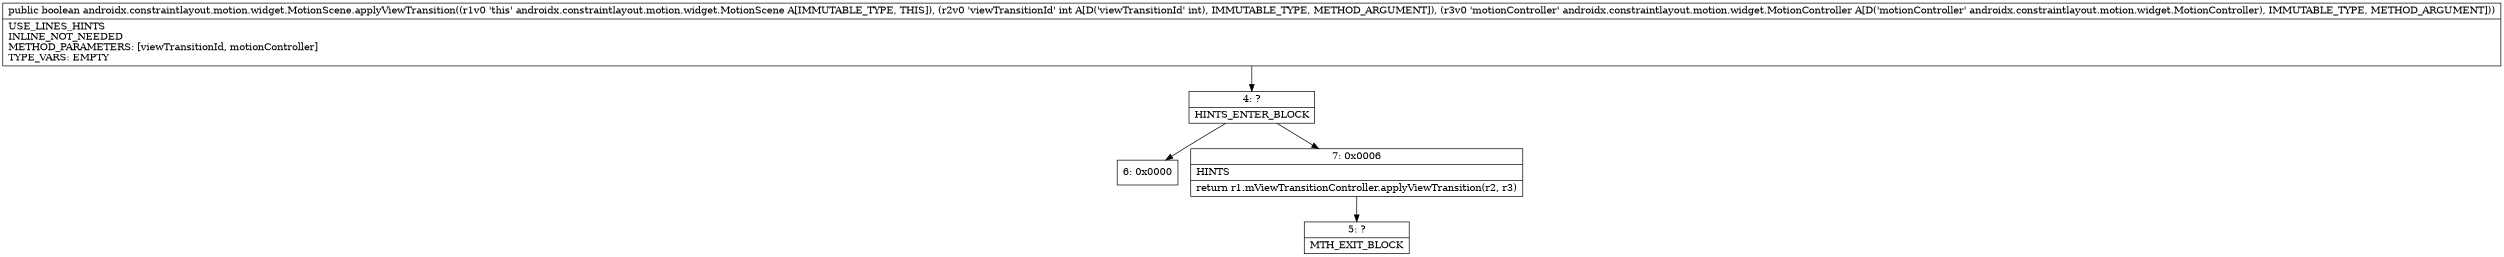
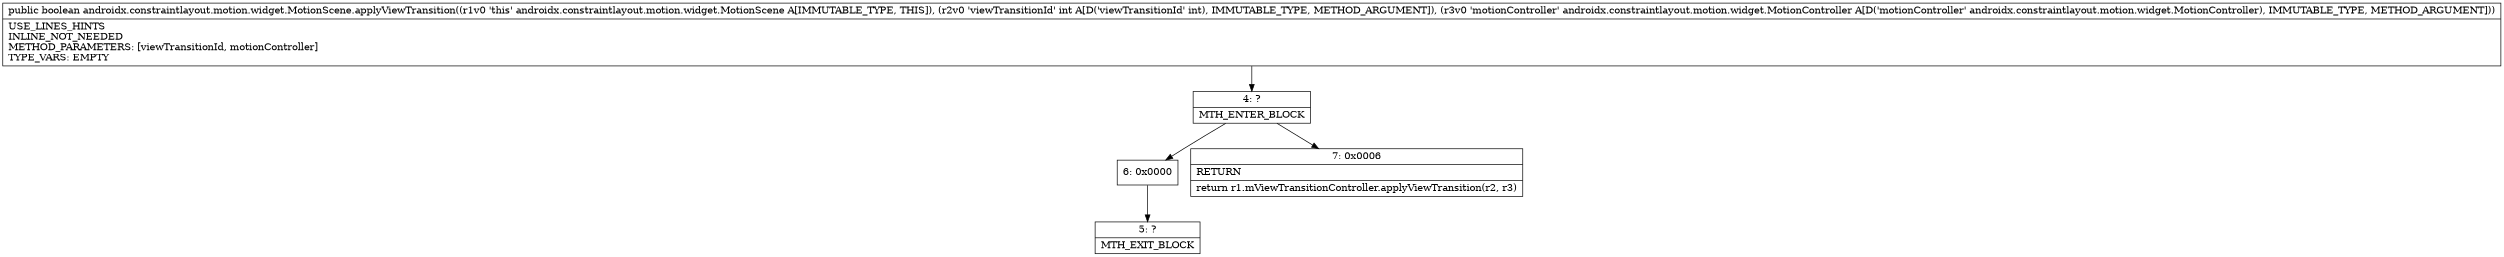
node "4: ?": text "HINTS_ENTER_BLOCK" -> "MTH_ENTER_BLOCK"
node "7: 0x0006": text "HINTS" -> "RETURN"
edge "7: 0x0006" -> "5: ?": now "6: 0x0000" -> "5: ?"
